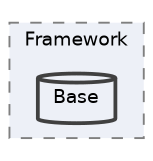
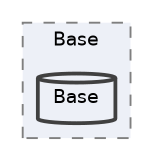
cluster "Framework": label "Framework" -> "Base"
